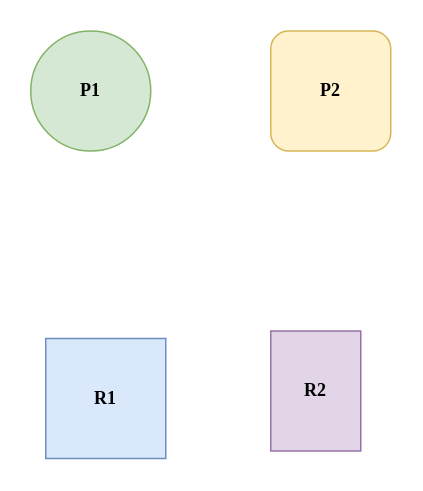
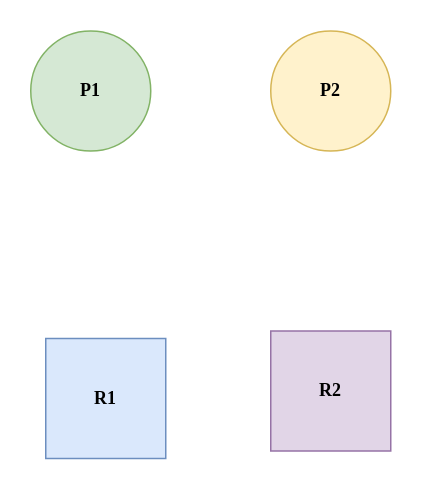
node "P2": shape rounded rectangle -> ellipse
node "R2": size 90x120 -> 120x120
